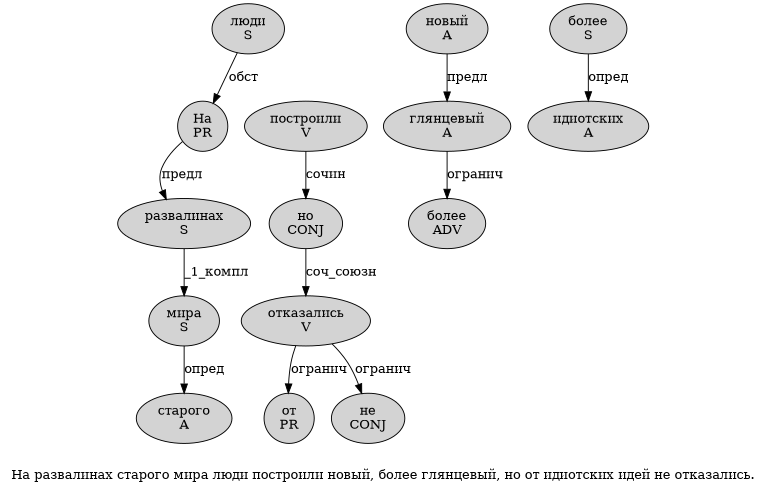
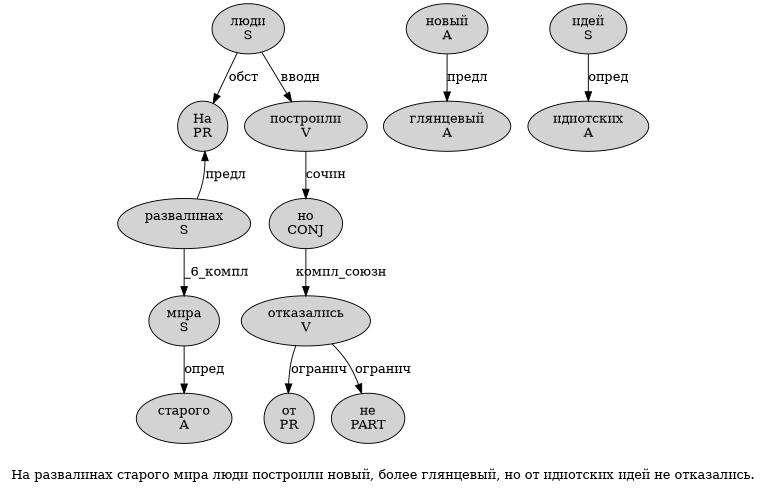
node "более S": label "более S" -> "идей S"
edge "люди S" -> "построили V": added, label "вводн"
edge "На PR" -> "развалинах S": reversed
node "более ADV": removed
edge "развалинах S" -> "мира S": label "_1_компл" -> "_6_компл"
edge "но CONJ" -> "отказались V": label "соч_союзн" -> "компл_союзн"
node "не CONJ": label "не CONJ" -> "не PART"
